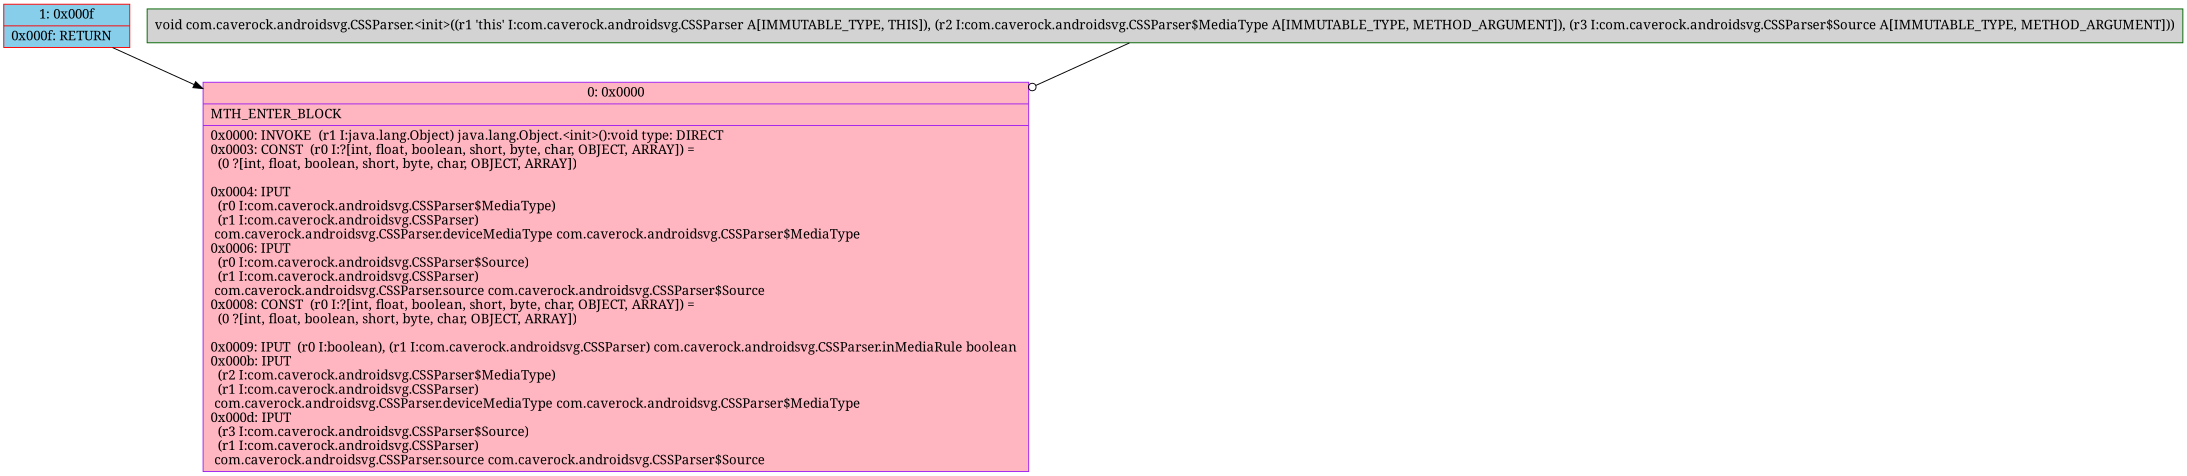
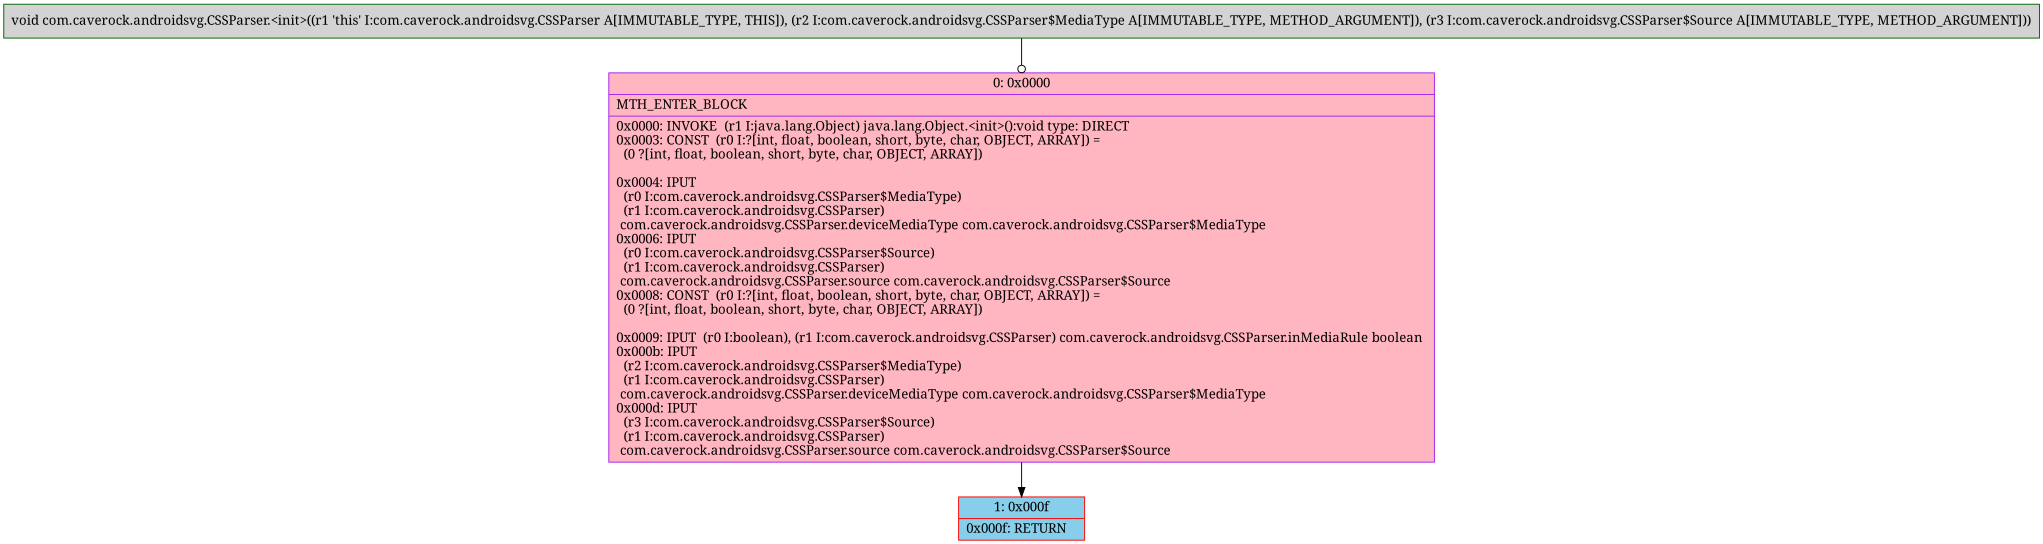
edge "1: 0x000f" -> "0: 0x0000": reversed
